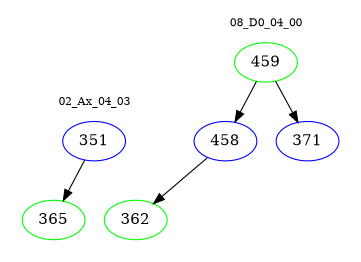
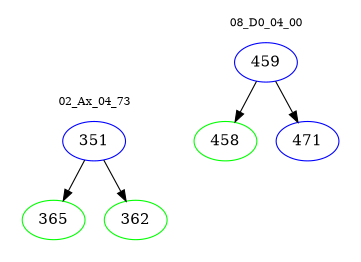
node "459": color green -> blue
cluster "02_Ax_04_03": label "02_Ax_04_03" -> "02_Ax_04_73"
node "458": color blue -> green
node "371": label "371" -> "471"
edge "458" -> "362": now "351" -> "362"
